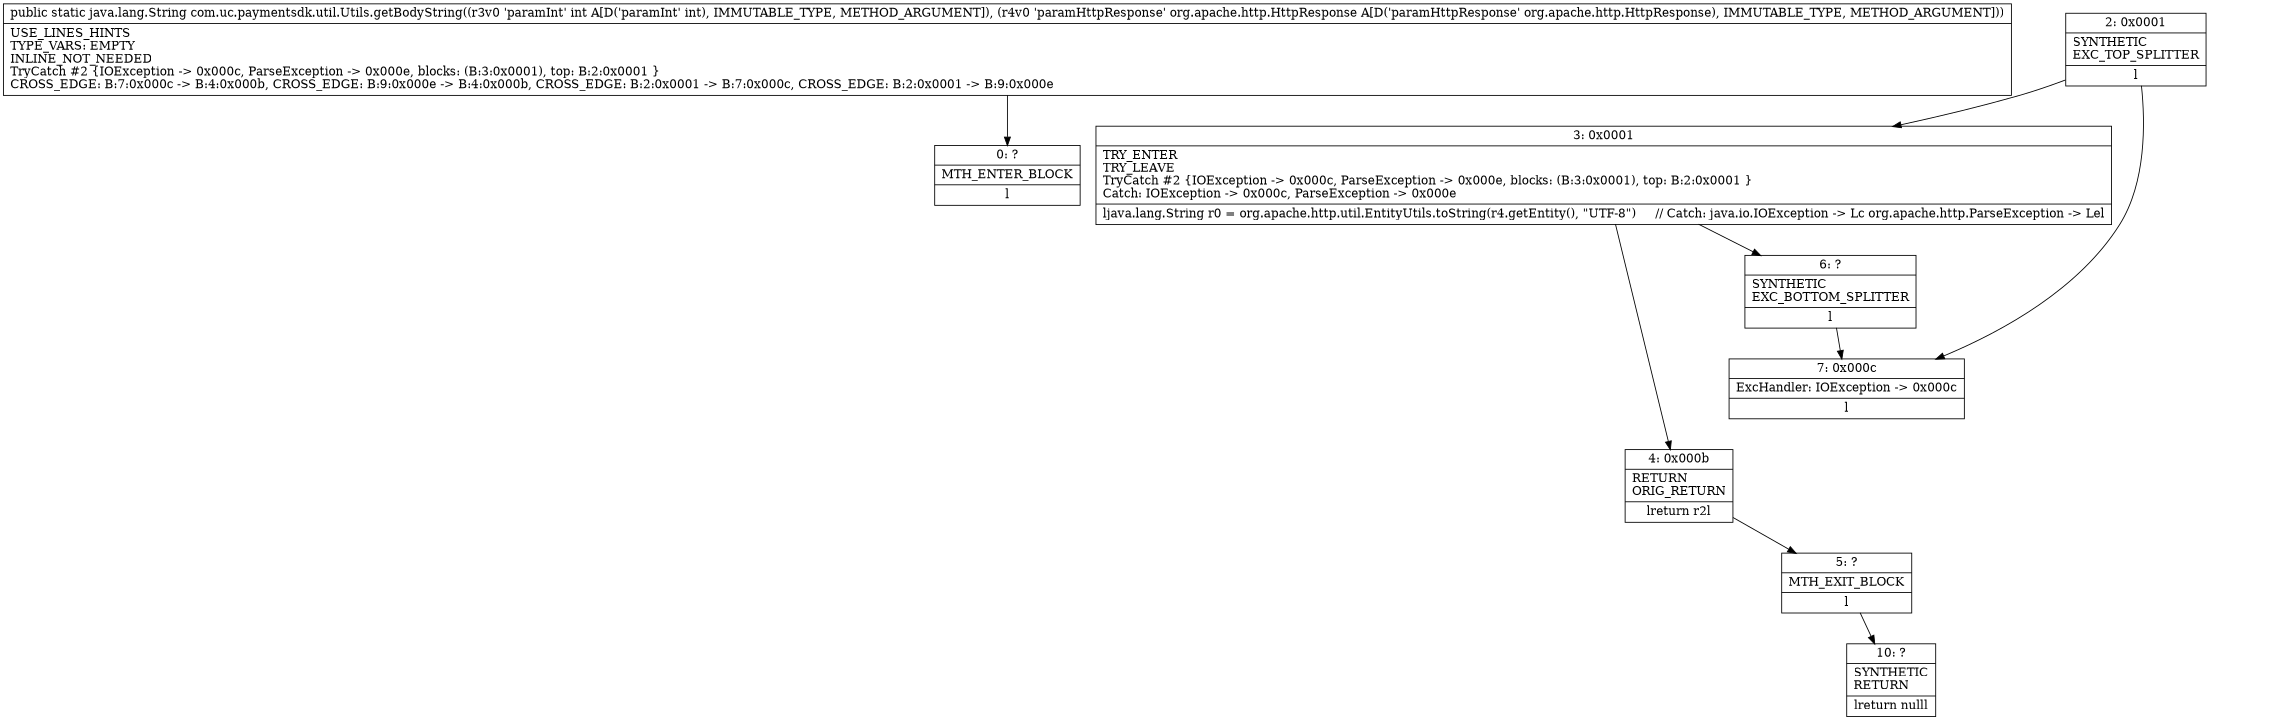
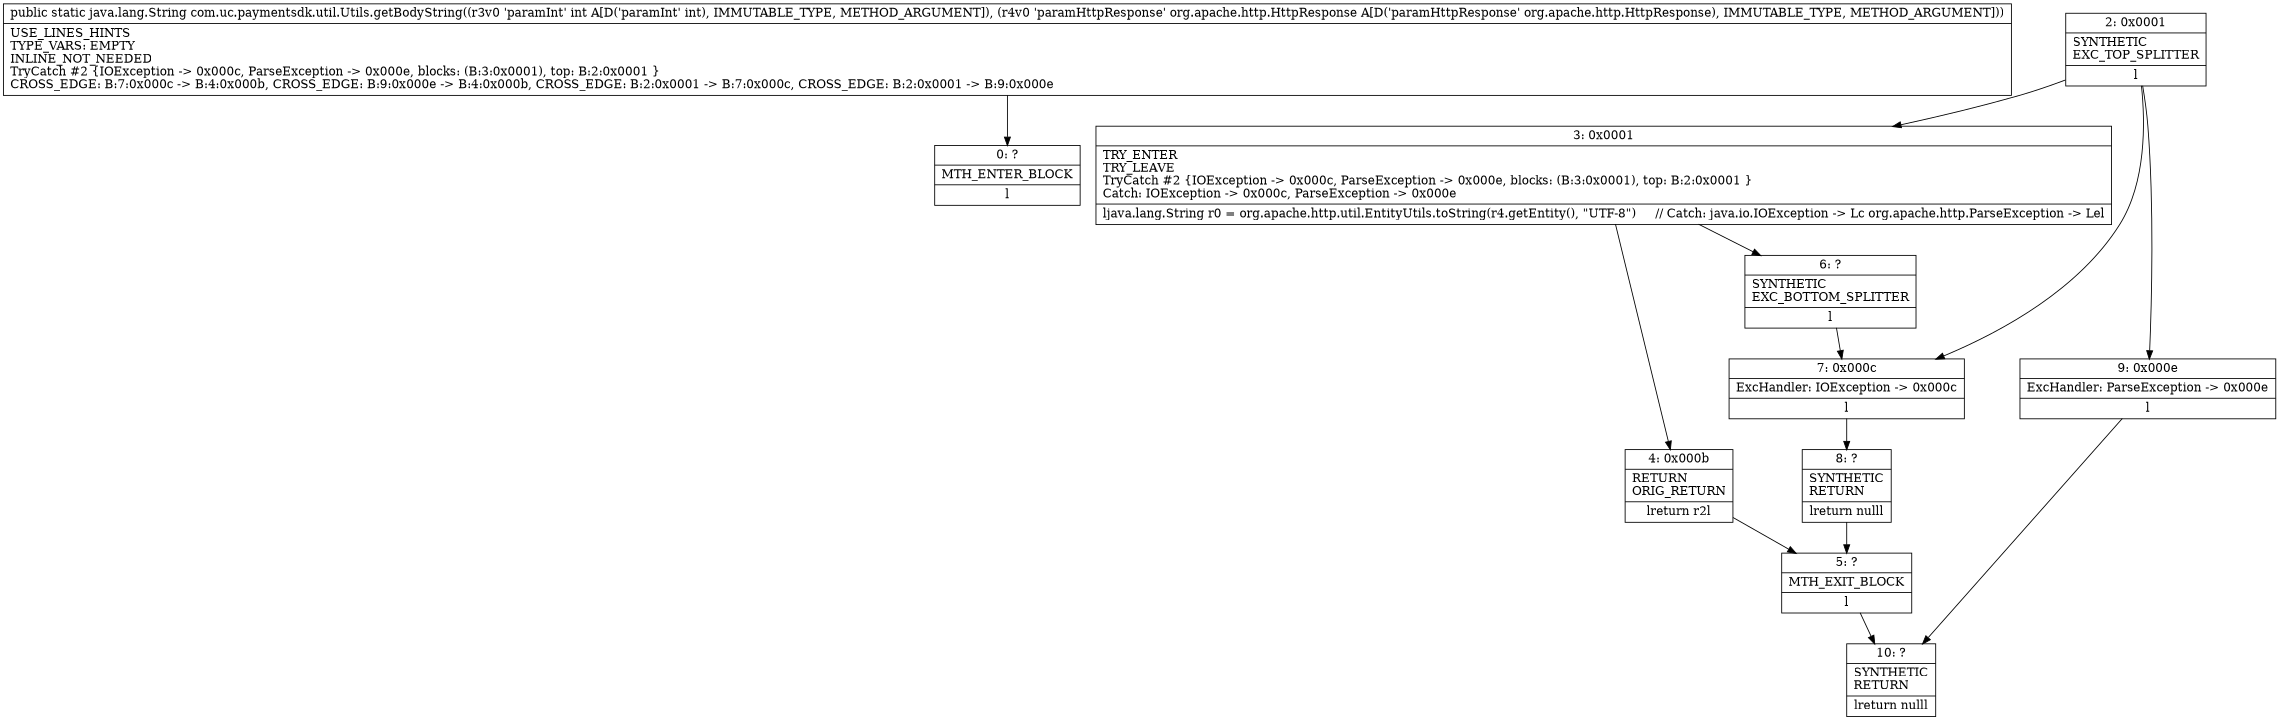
node "9: 0x000e": added
node "8: ?": added
